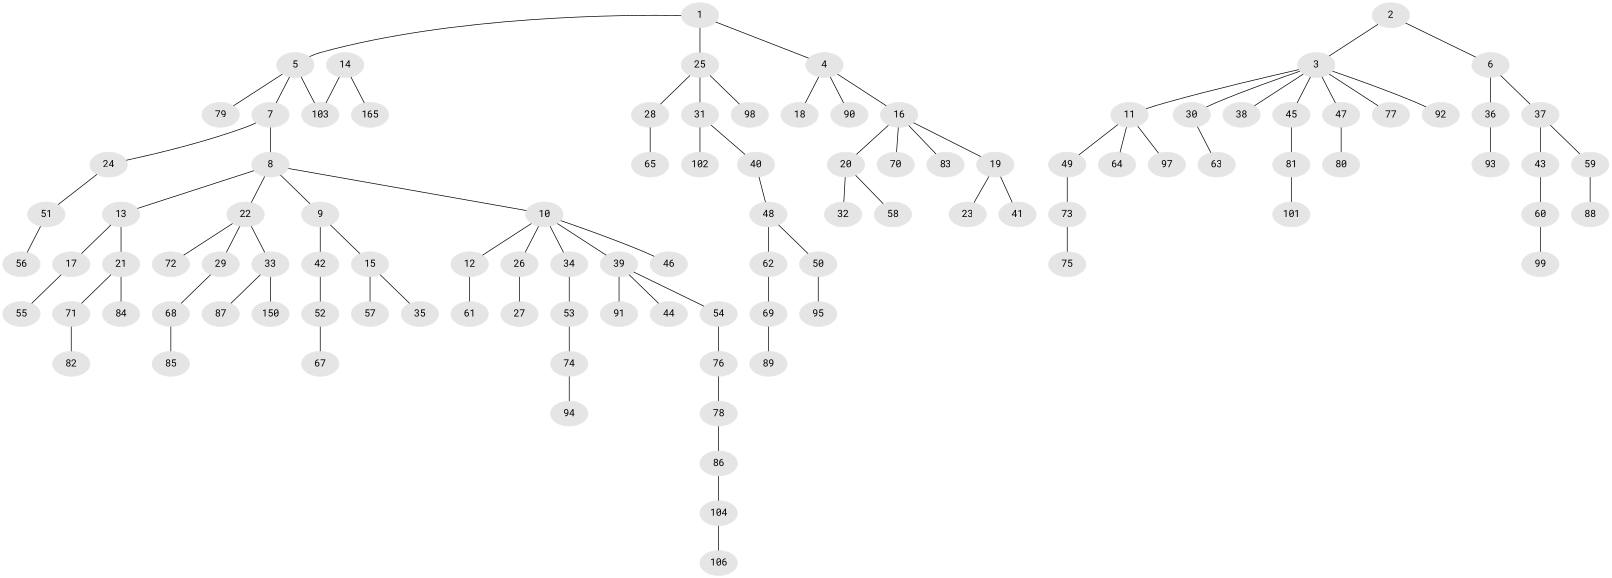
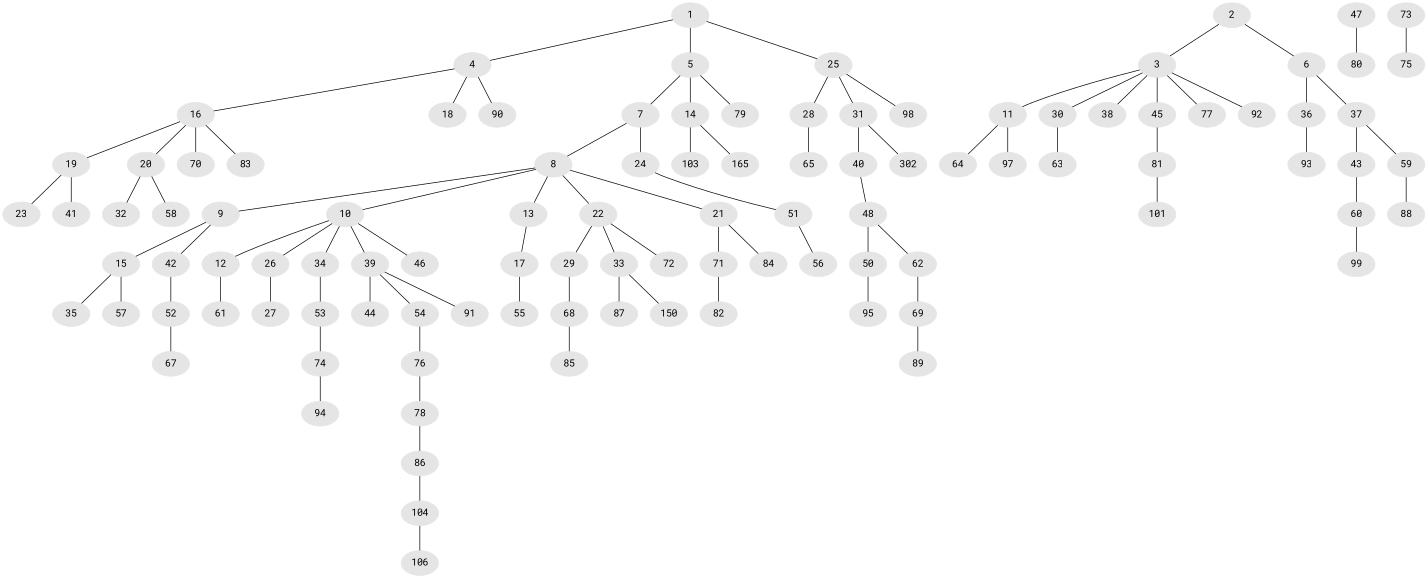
edge "5" -- "103": now "5" -- "14"
edge "3" -- "47": removed
node "102": label "102" -> "302"
node "49": removed
edge "13" -- "21": now "8" -- "21"
